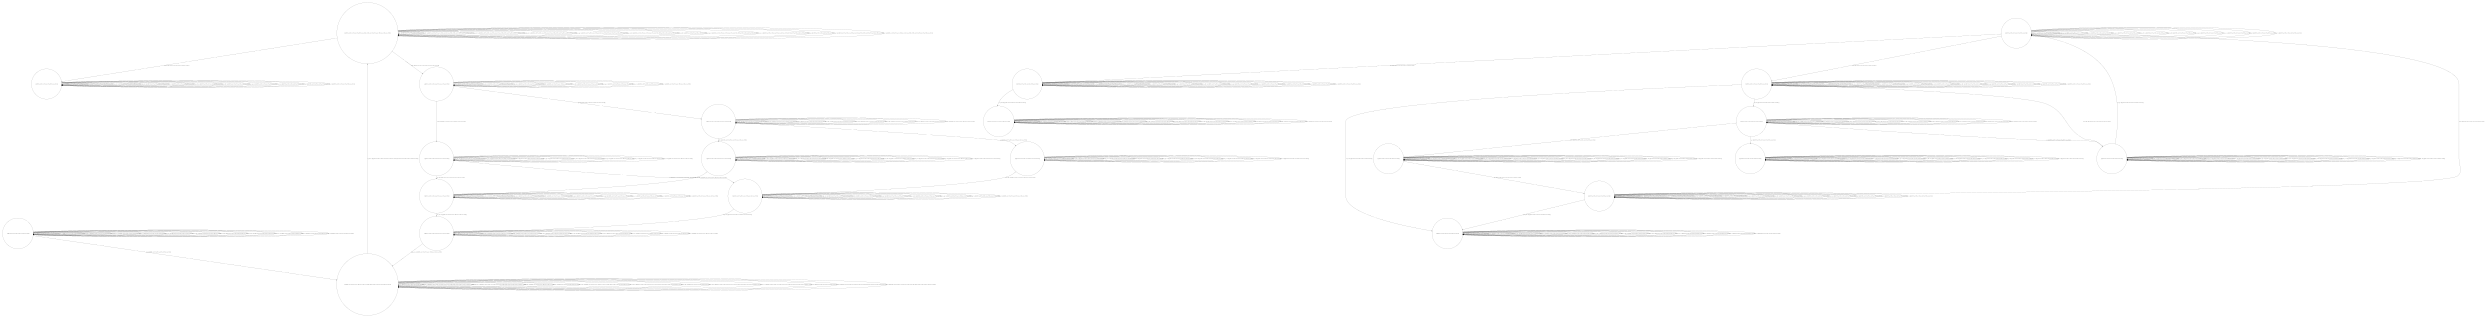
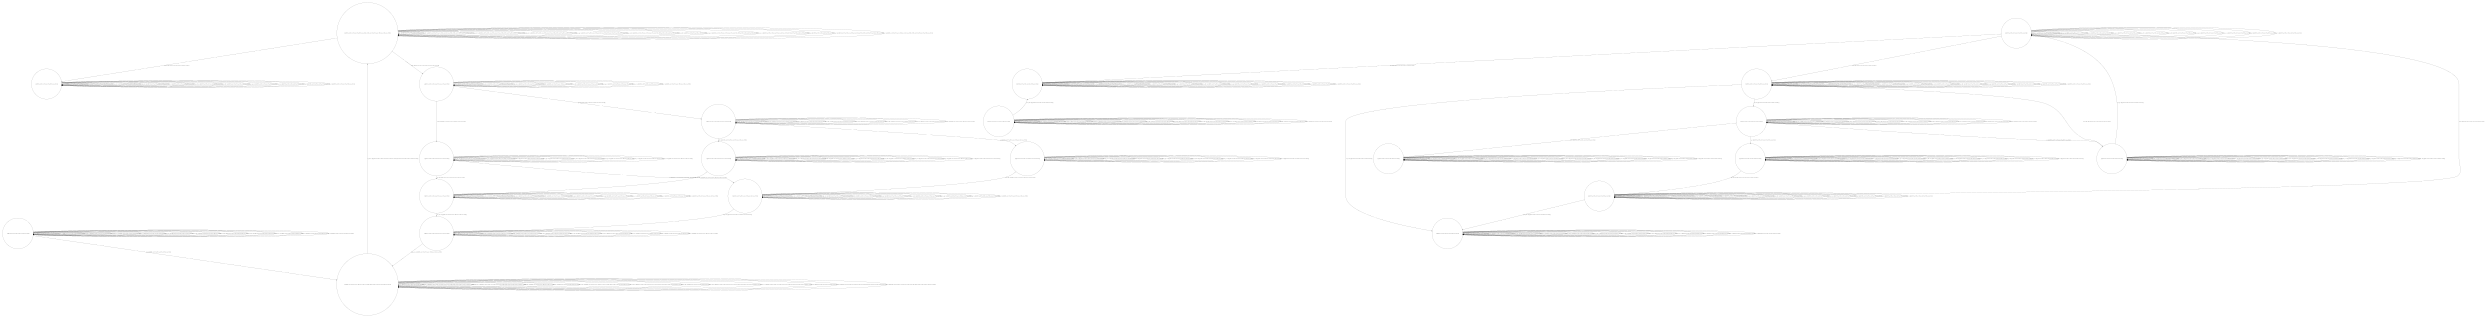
edge "7@[((EUR and COF and TEA and CAP and TON and not DOL))]" -> "11@[((EUR and COF and TEA and CAP and TON and not DOL))]": reversed
edge "5@[((EUR and COF and TEA and CAP and TON and not DOL))]" -> "8@[((EUR and COF and TEA and CAP and TON and not DOL))]": now "4@[((EUR and COF and TEA and CAP and TON and not DOL))]" -> "8@[((EUR and COF and TEA and CAP and TON and not DOL))]"
